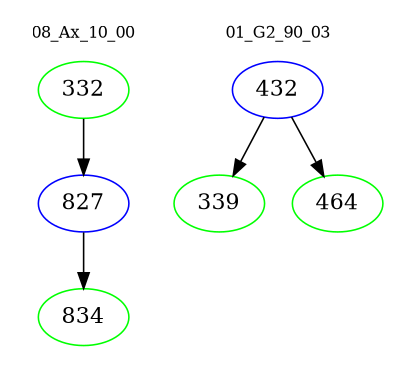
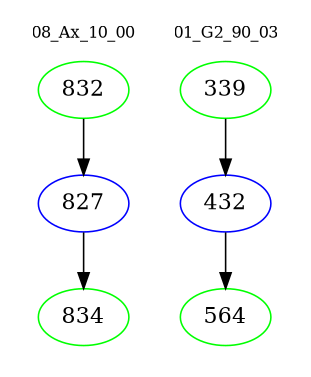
node "332": label "332" -> "832"
edge "432" -> "339": reversed
node "464": label "464" -> "564"
